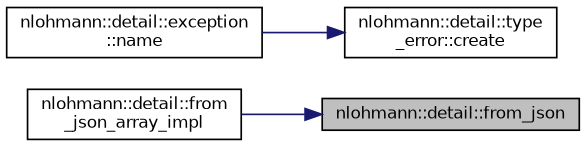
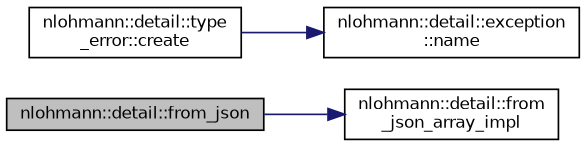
edge "nlohmann::detail::exception ::name" -> "nlohmann::detail::type _error::create": reversed
edge "nlohmann::detail::from _json_array_impl" -> "nlohmann::detail::from_json": reversed
